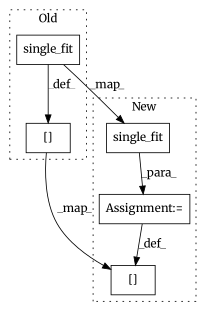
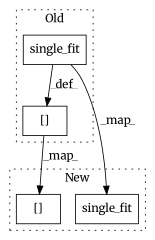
node "Assignment:=": removed
